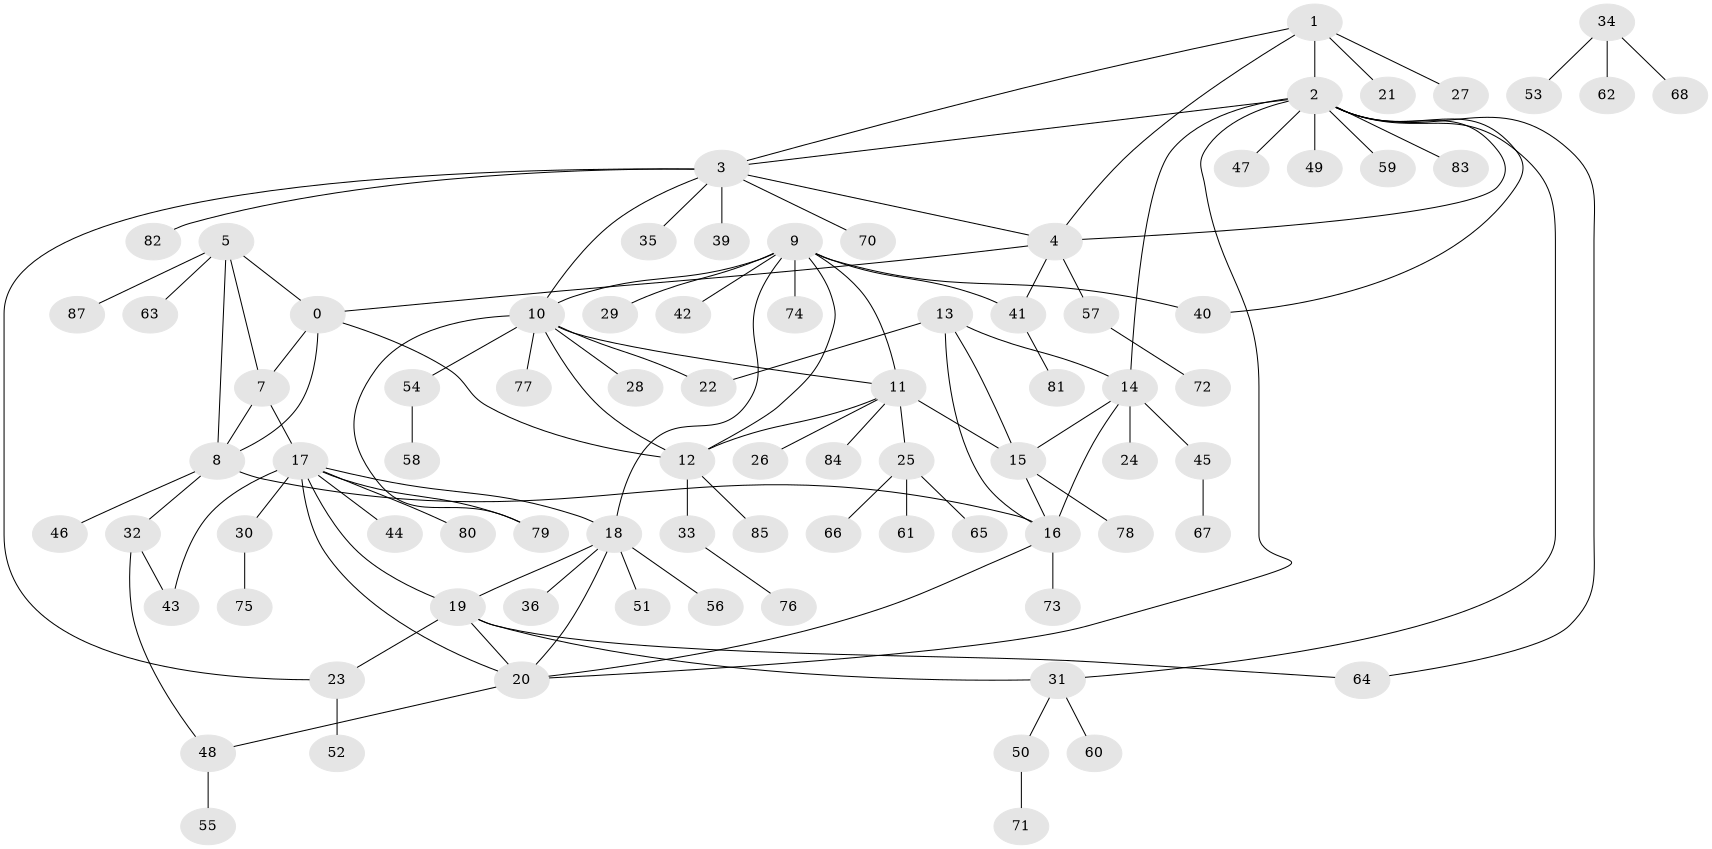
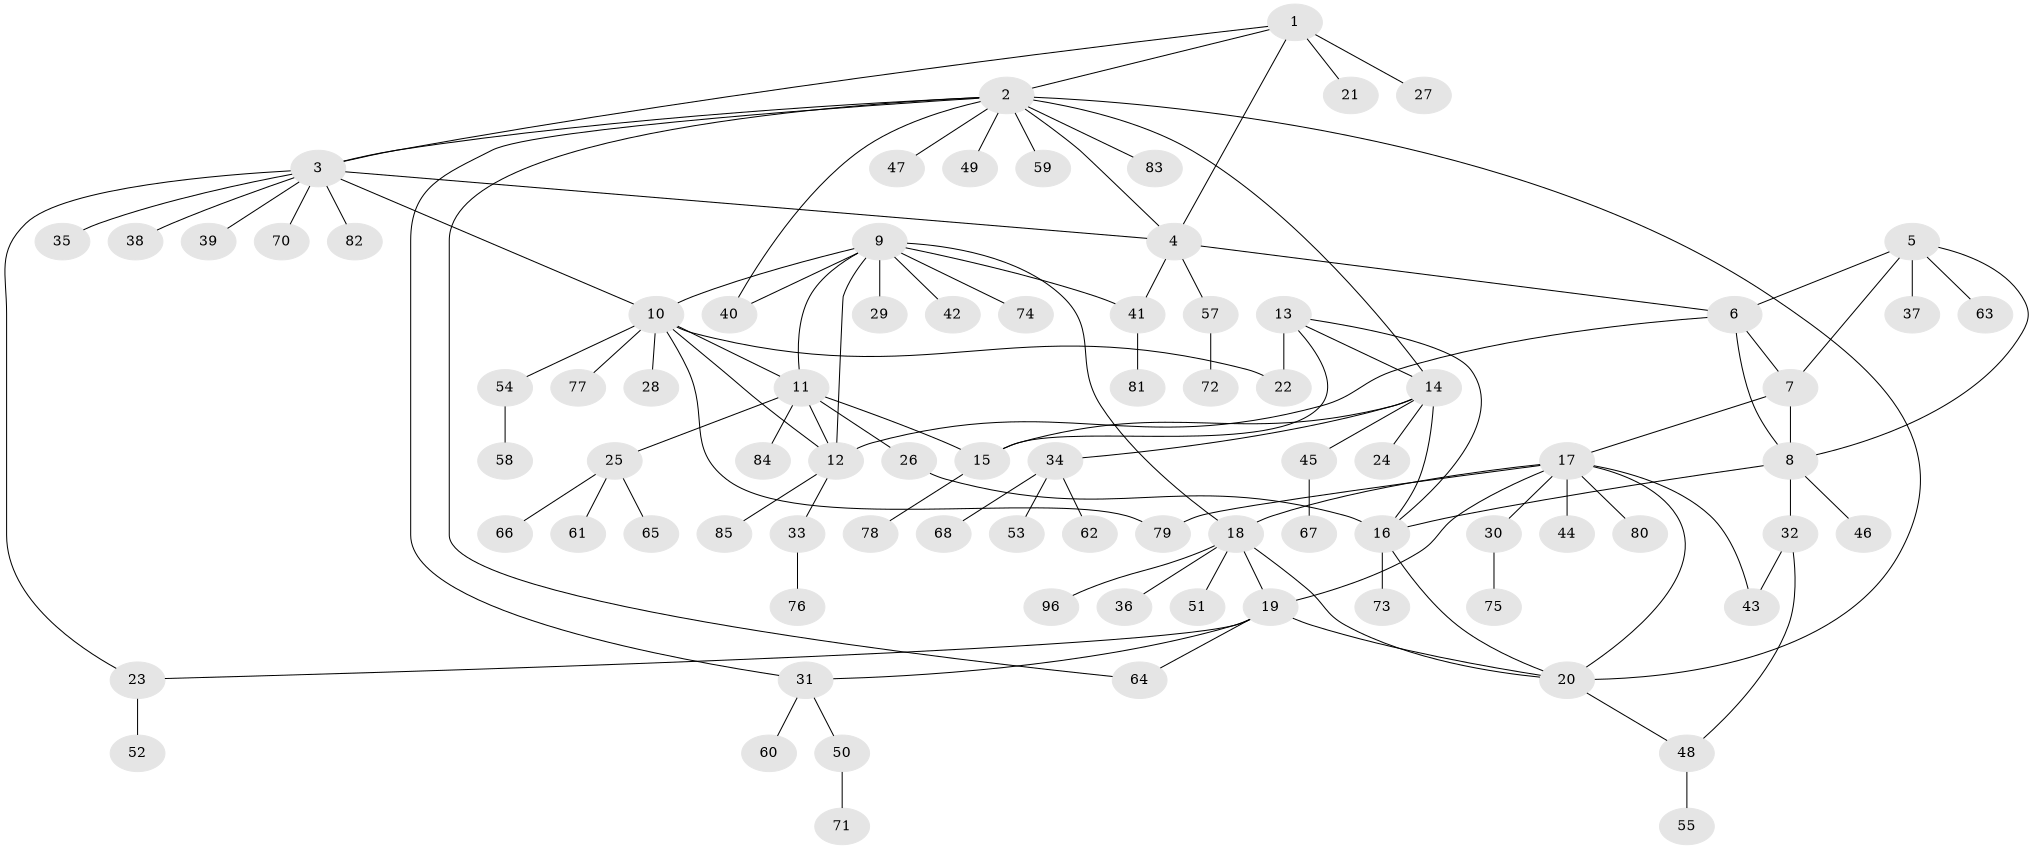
node "38": added
node "87": label "87" -> "37"
node "0": label "0" -> "6"
edge "14" -- "34": added
edge "15" -- "16": now "26" -- "16"
node "56": label "56" -> "96"
